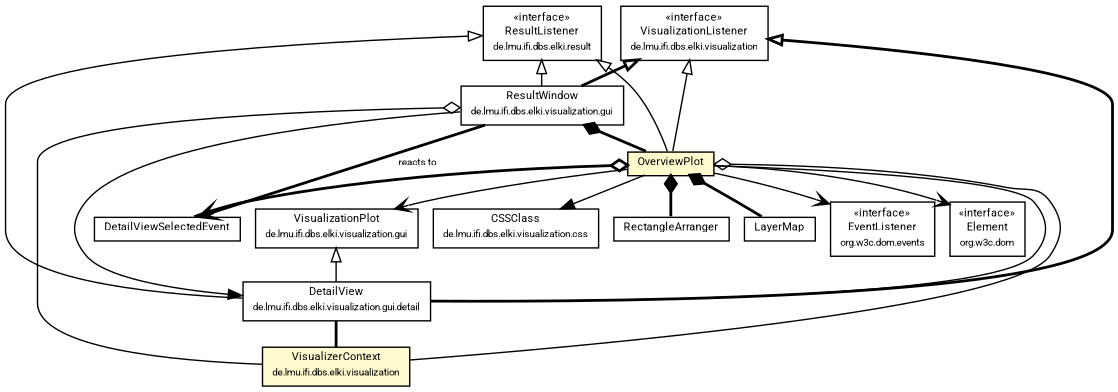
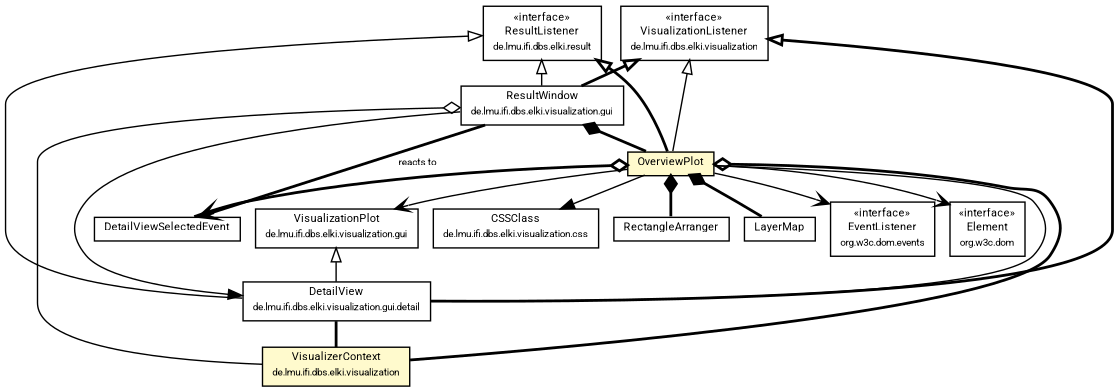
edge "OverviewPlot" -> "ResultListener": style solid -> bold
edge "VisualizerContext" -> "OverviewPlot": style solid -> bold
